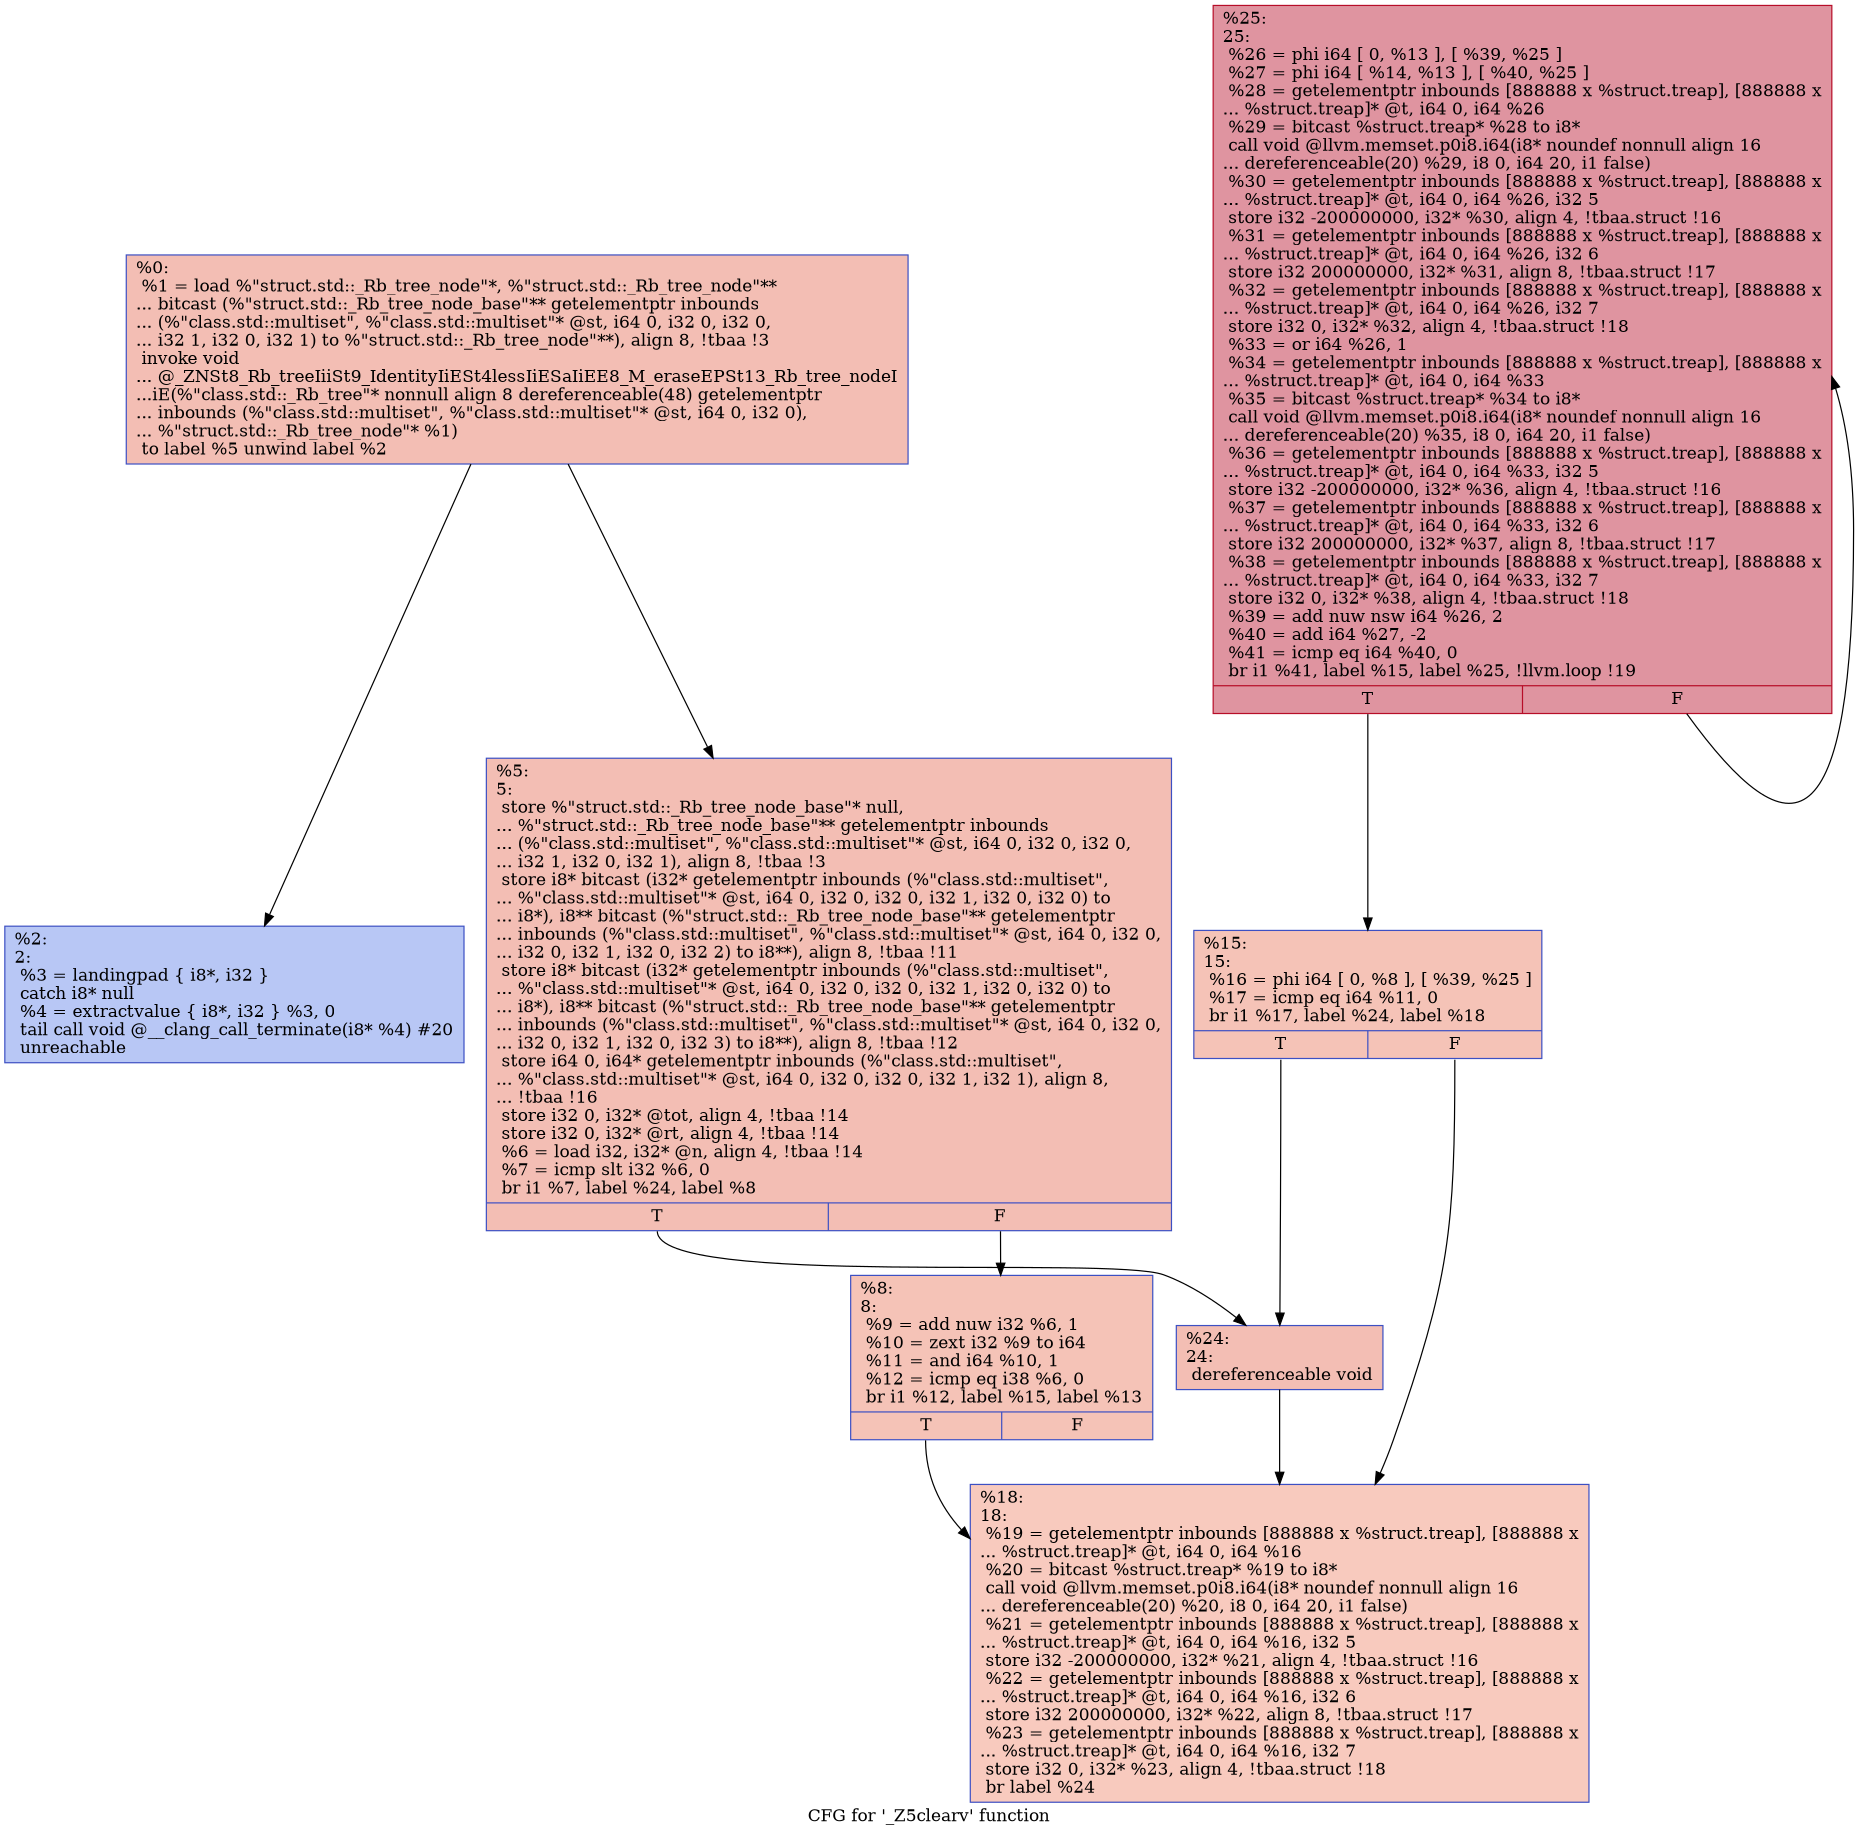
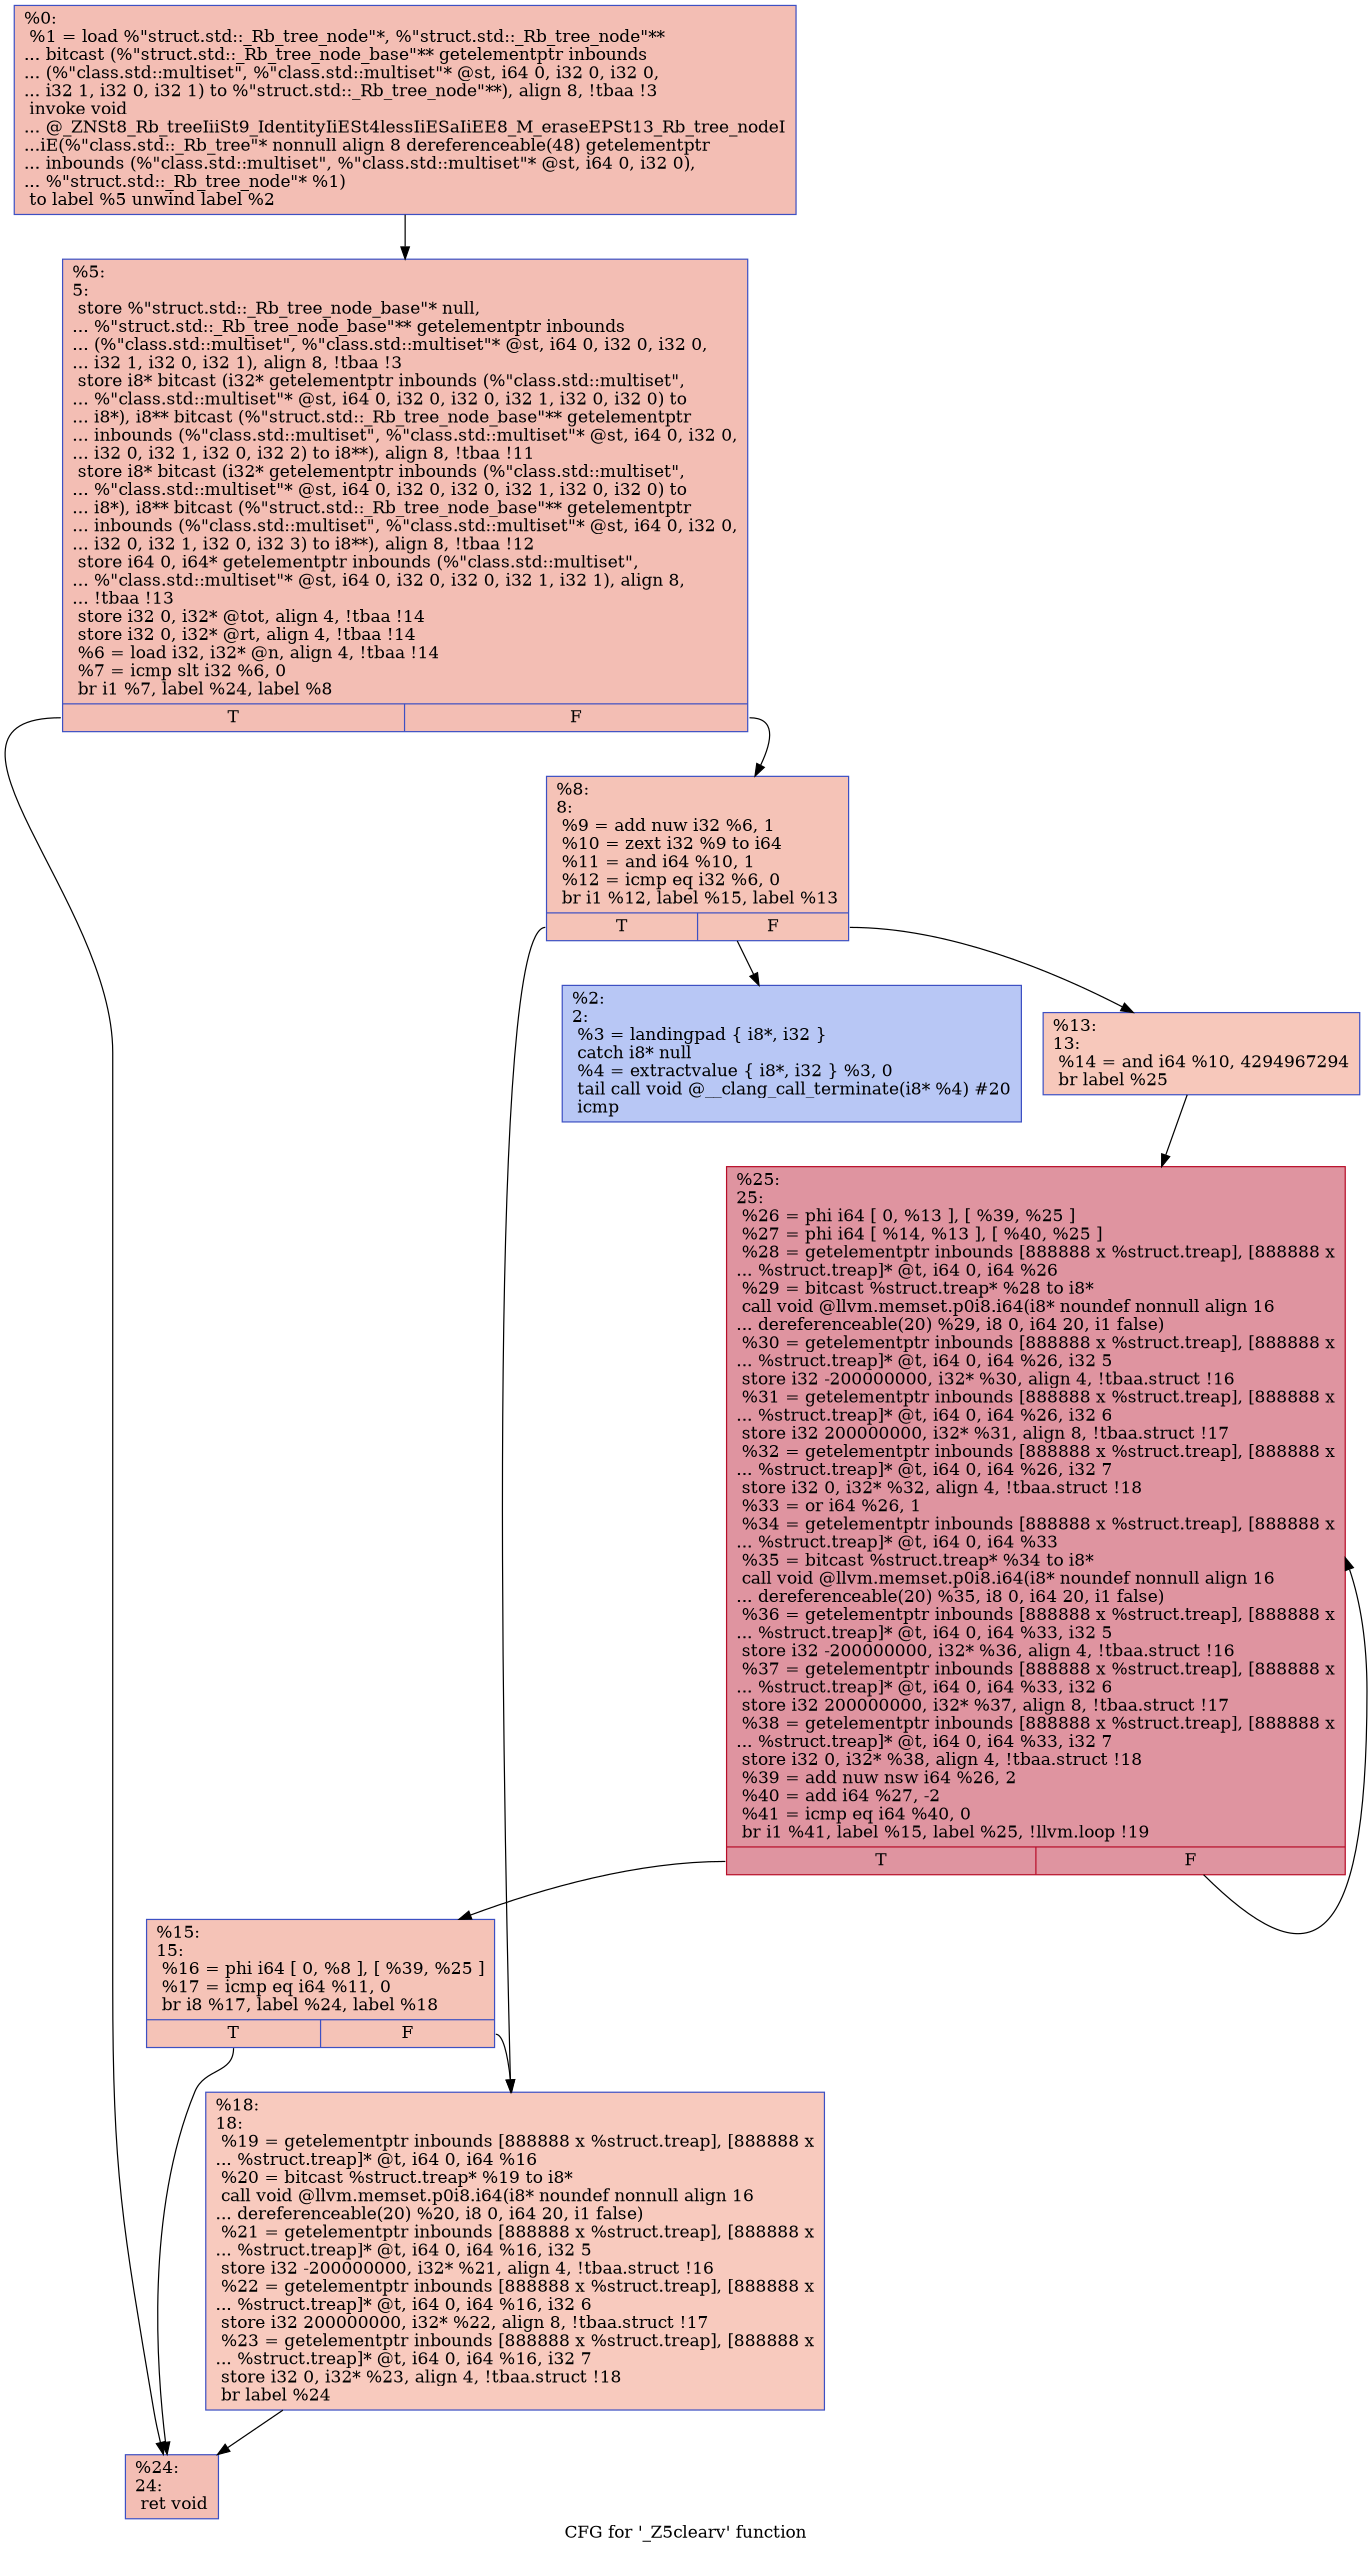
edge "%0:" -> "%2:": now "%8:" -> "%2:"
node "%15:": text "br i1 %17, label %24, label %18" -> "br i8 %17, label %24, label %18"
node "%2:": text "unreachable" -> "icmp"
node "%13:": added
node "%5:": text "... !tbaa !16" -> "... !tbaa !13"
node "%24:": text "dereferenceable void" -> "ret void"
node "%8:": text "%12 = icmp eq i38 %6, 0" -> "%12 = icmp eq i32 %6, 0"
edge "%24:" -> "%18:": reversed
